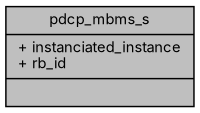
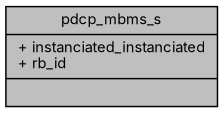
node "pdcp_mbms_s": text "+ instanciated_instance" -> "+ instanciated_instanciated"
